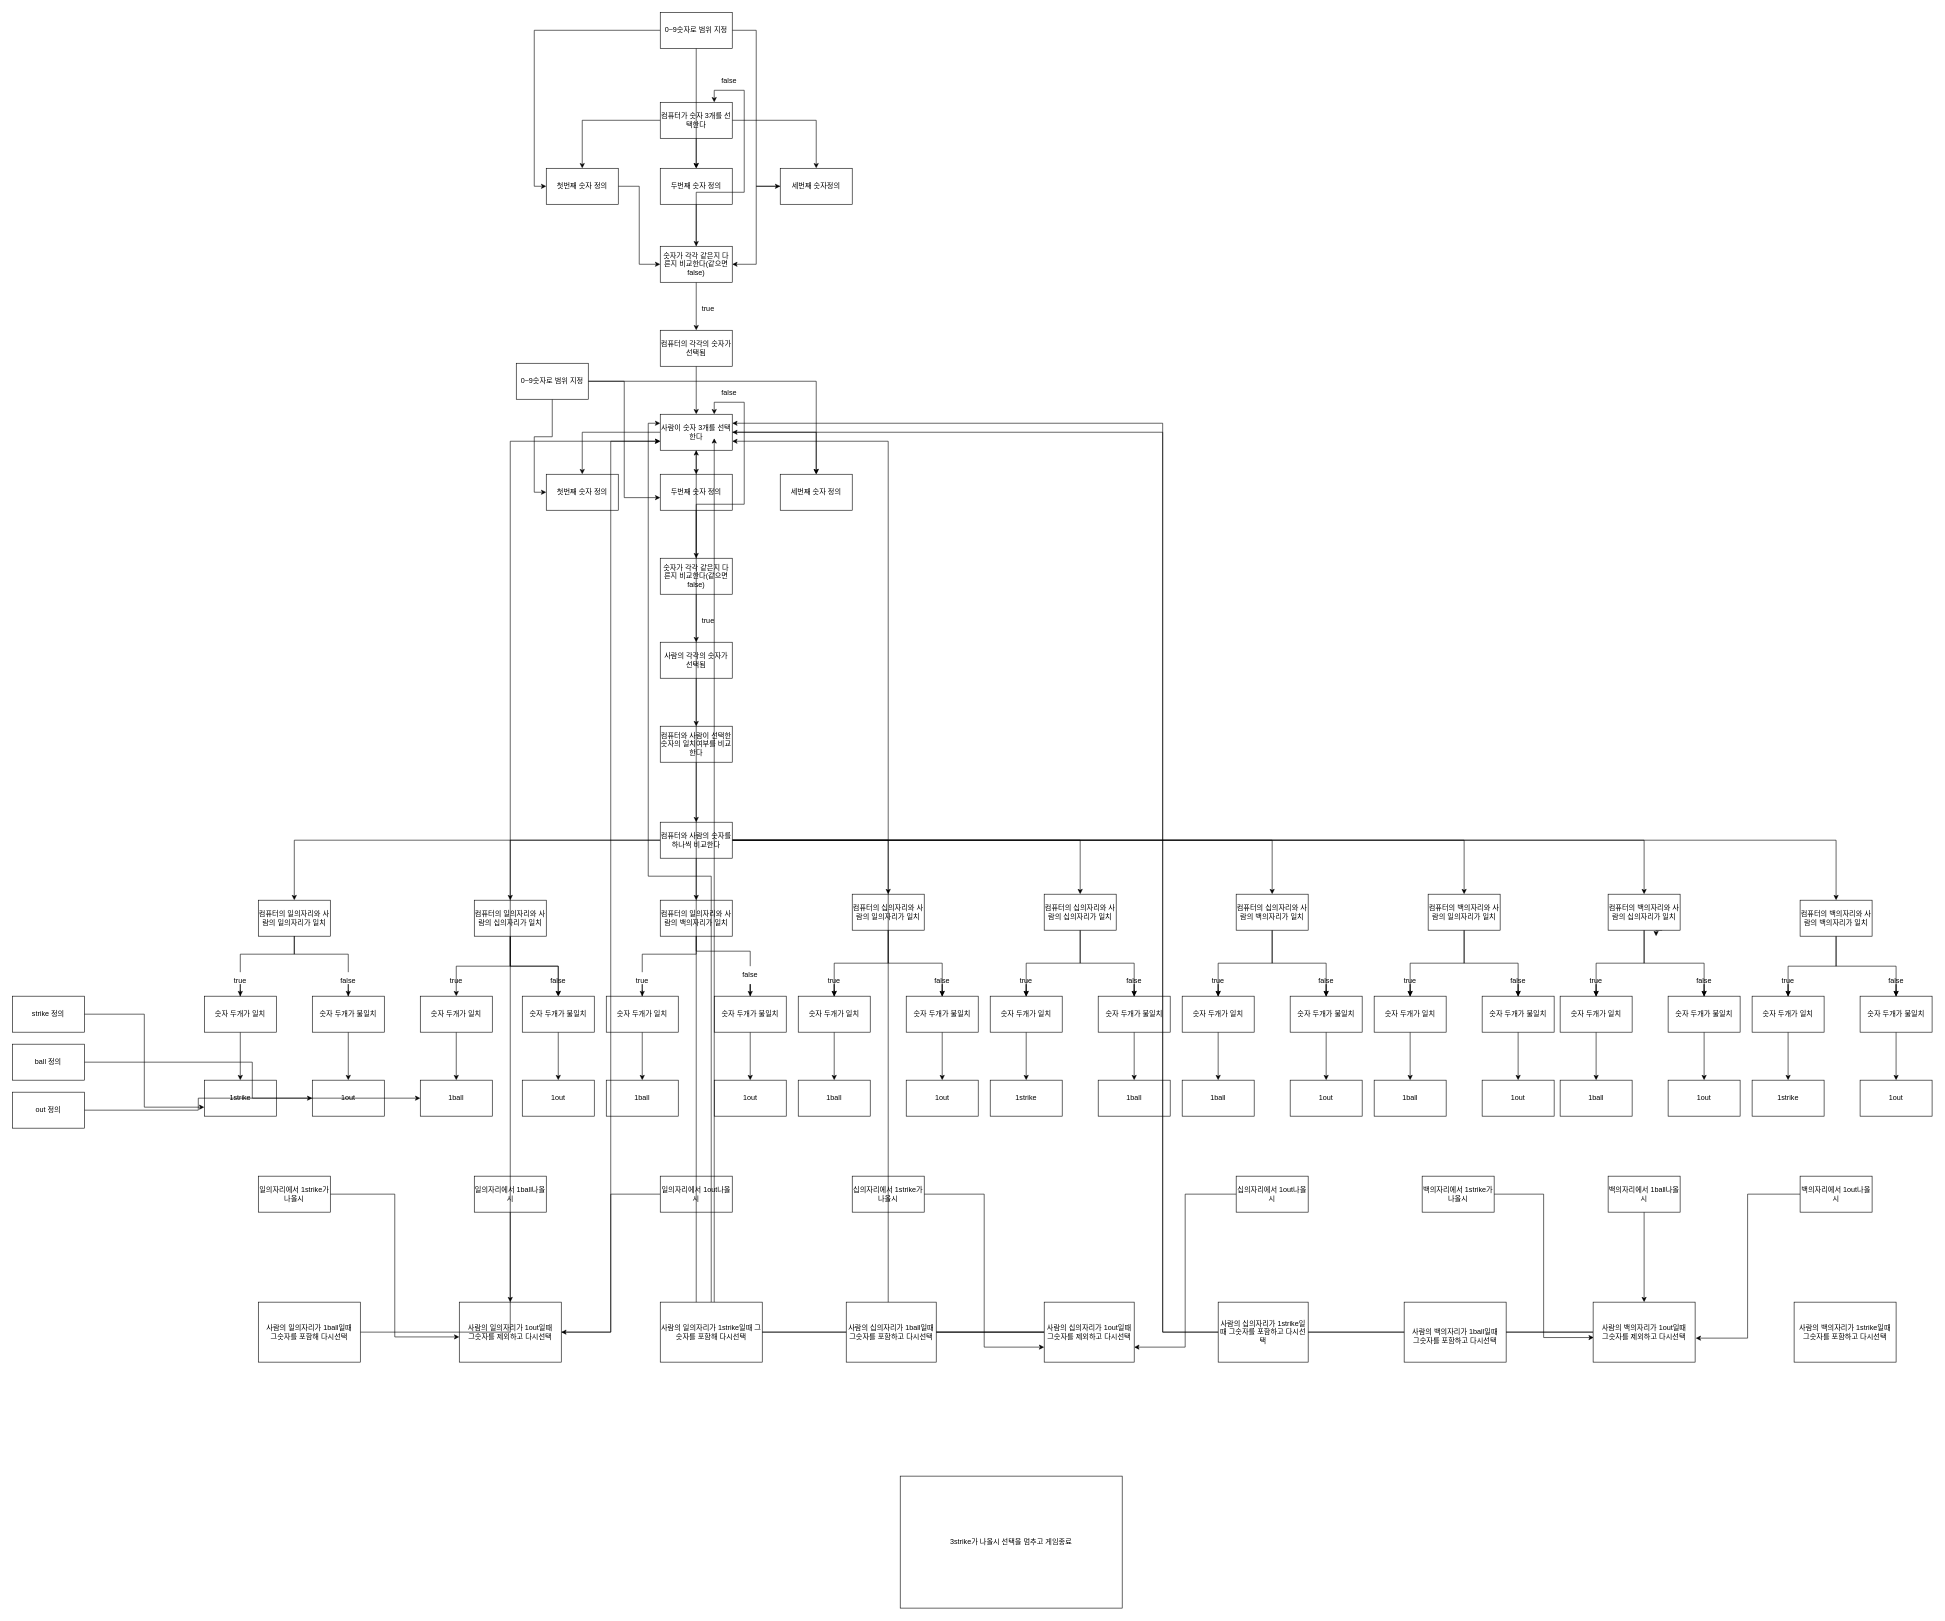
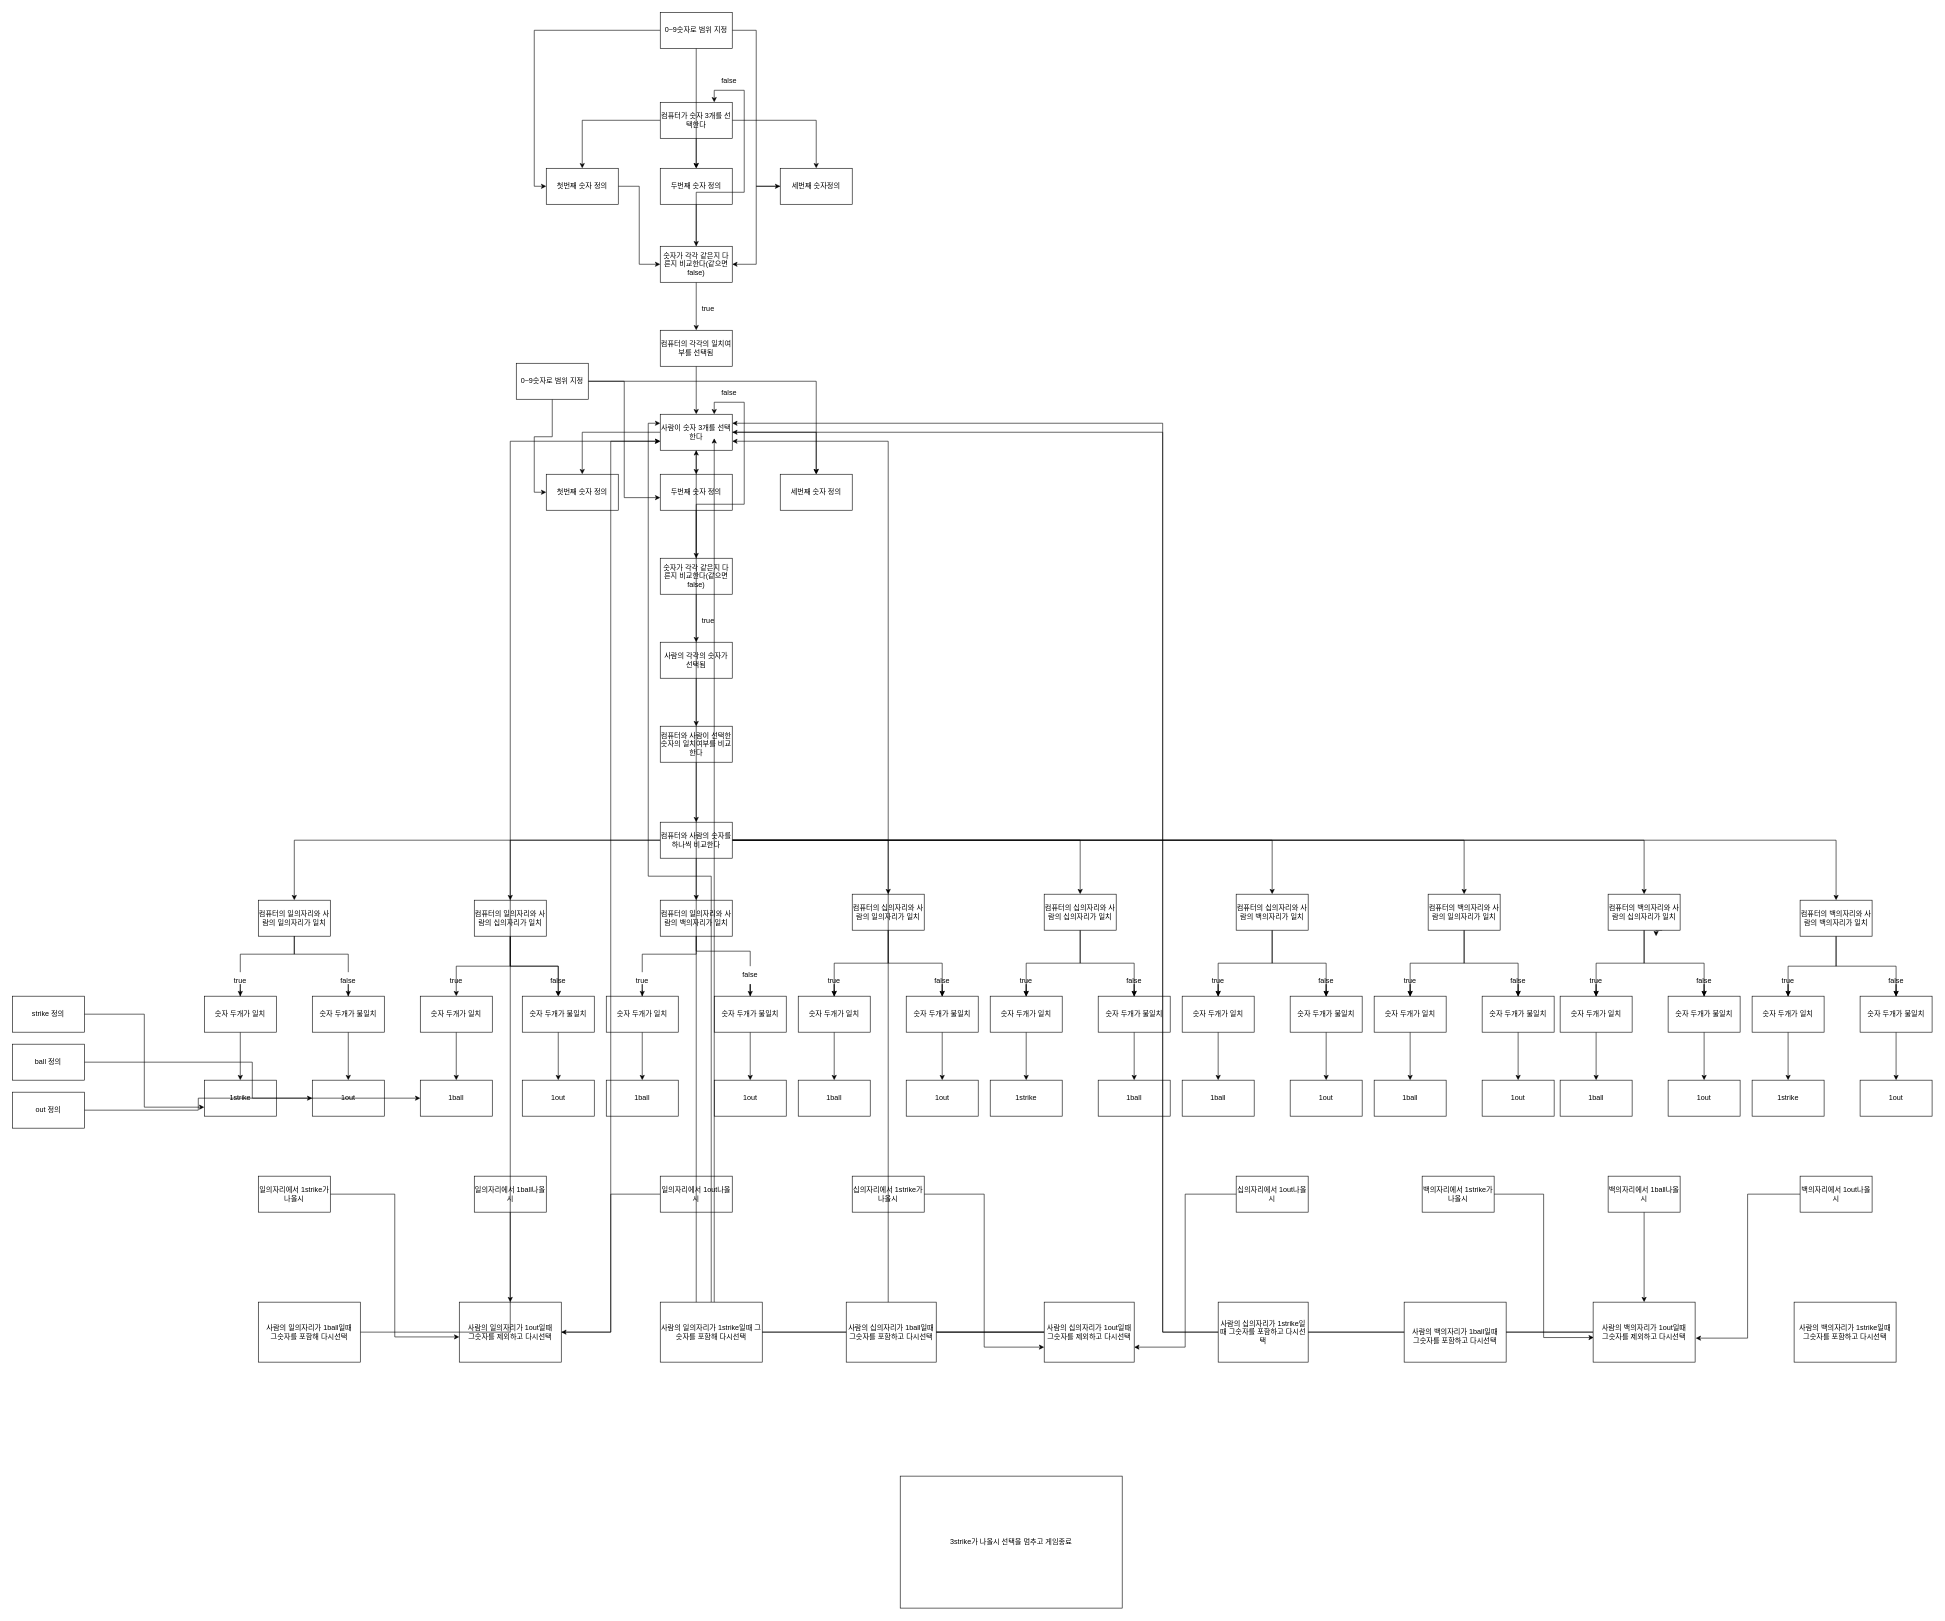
node "컴퓨터의 각각의 숫자가 선택됨": label "컴퓨터의 각각의 숫자가 선택됨" -> "컴퓨터의 각각의 일치여부를 선택됨"
